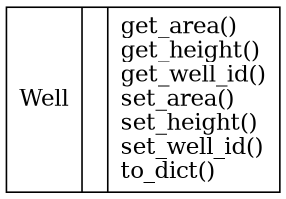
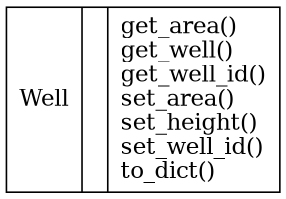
node "Well": text "get_height()" -> "get_well()"
